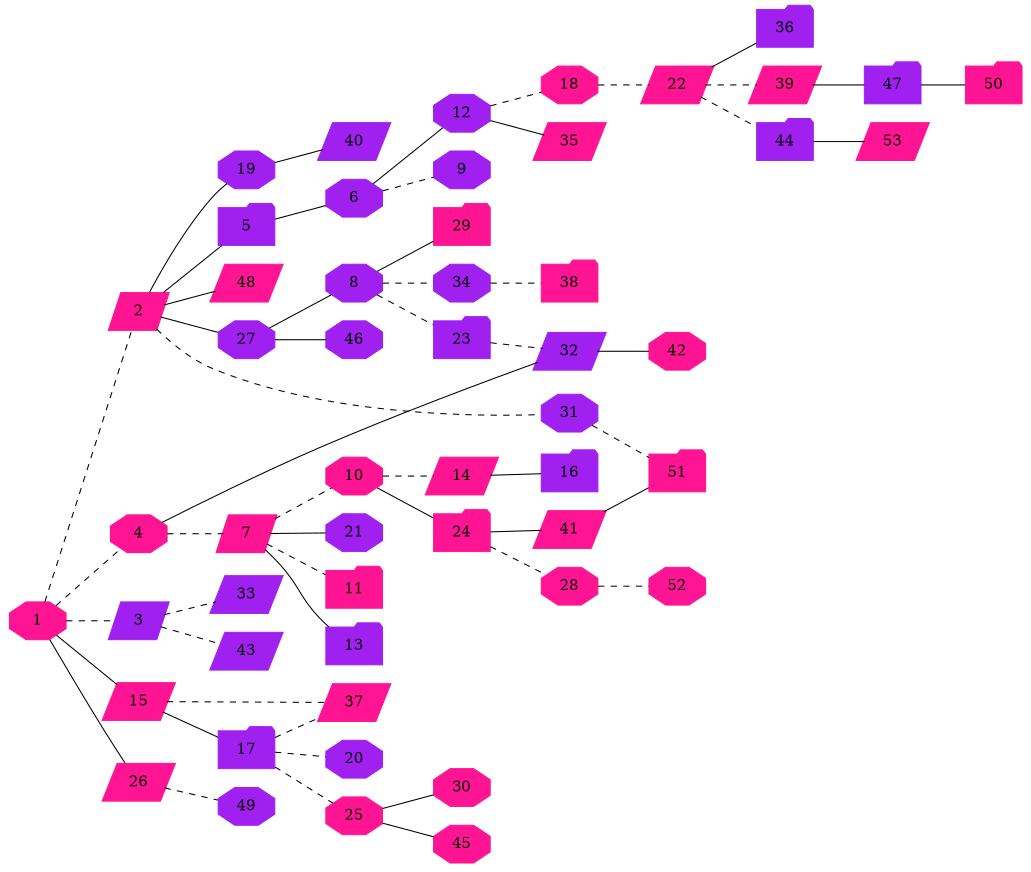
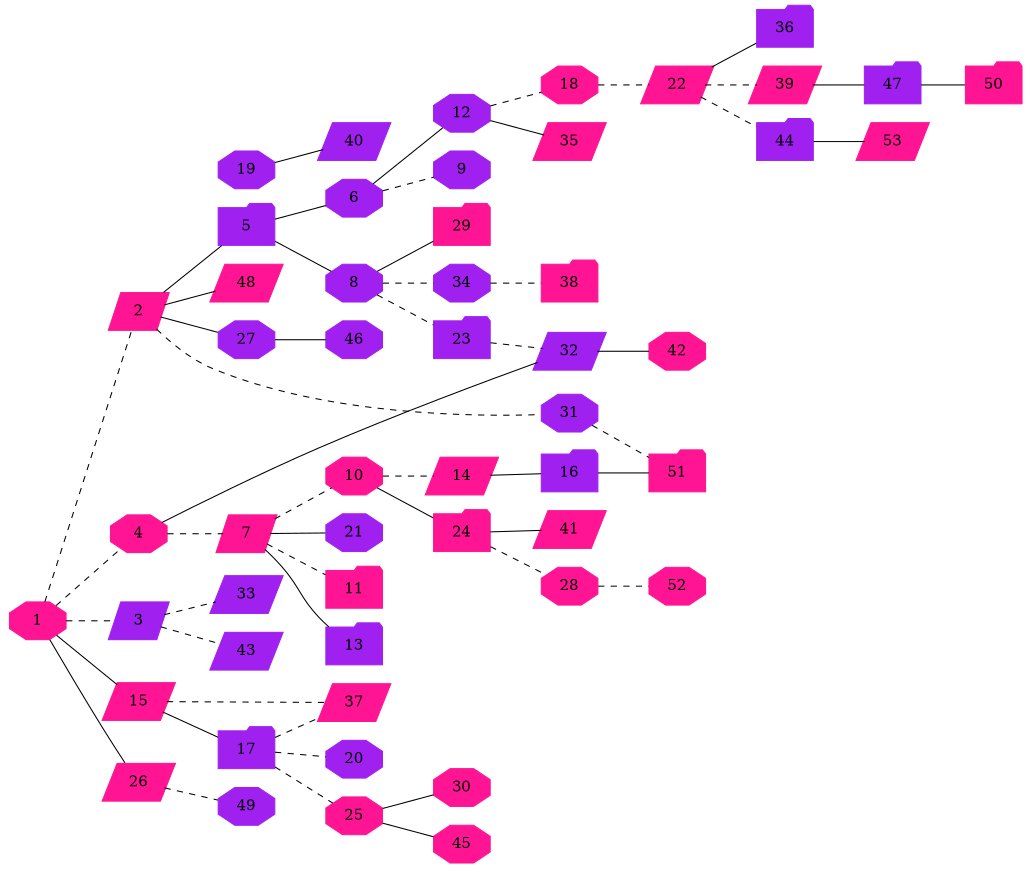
edge "19" -- "2": removed
edge "8" -- "27": now "8" -- "5"
edge "51" -- "41": now "51" -- "16"
